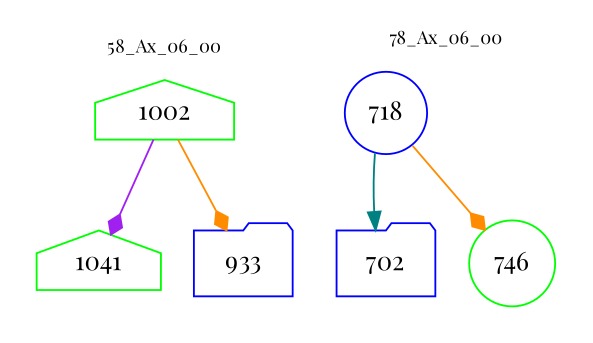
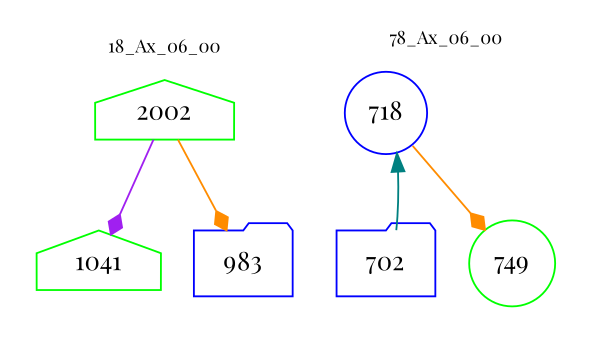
cluster "58_Ax_06_00": label "58_Ax_06_00" -> "18_Ax_06_00"
node "1002": label "1002" -> "2002"
edge "718" -> "702": reversed
node "933": label "933" -> "983"
node "746": label "746" -> "749"
